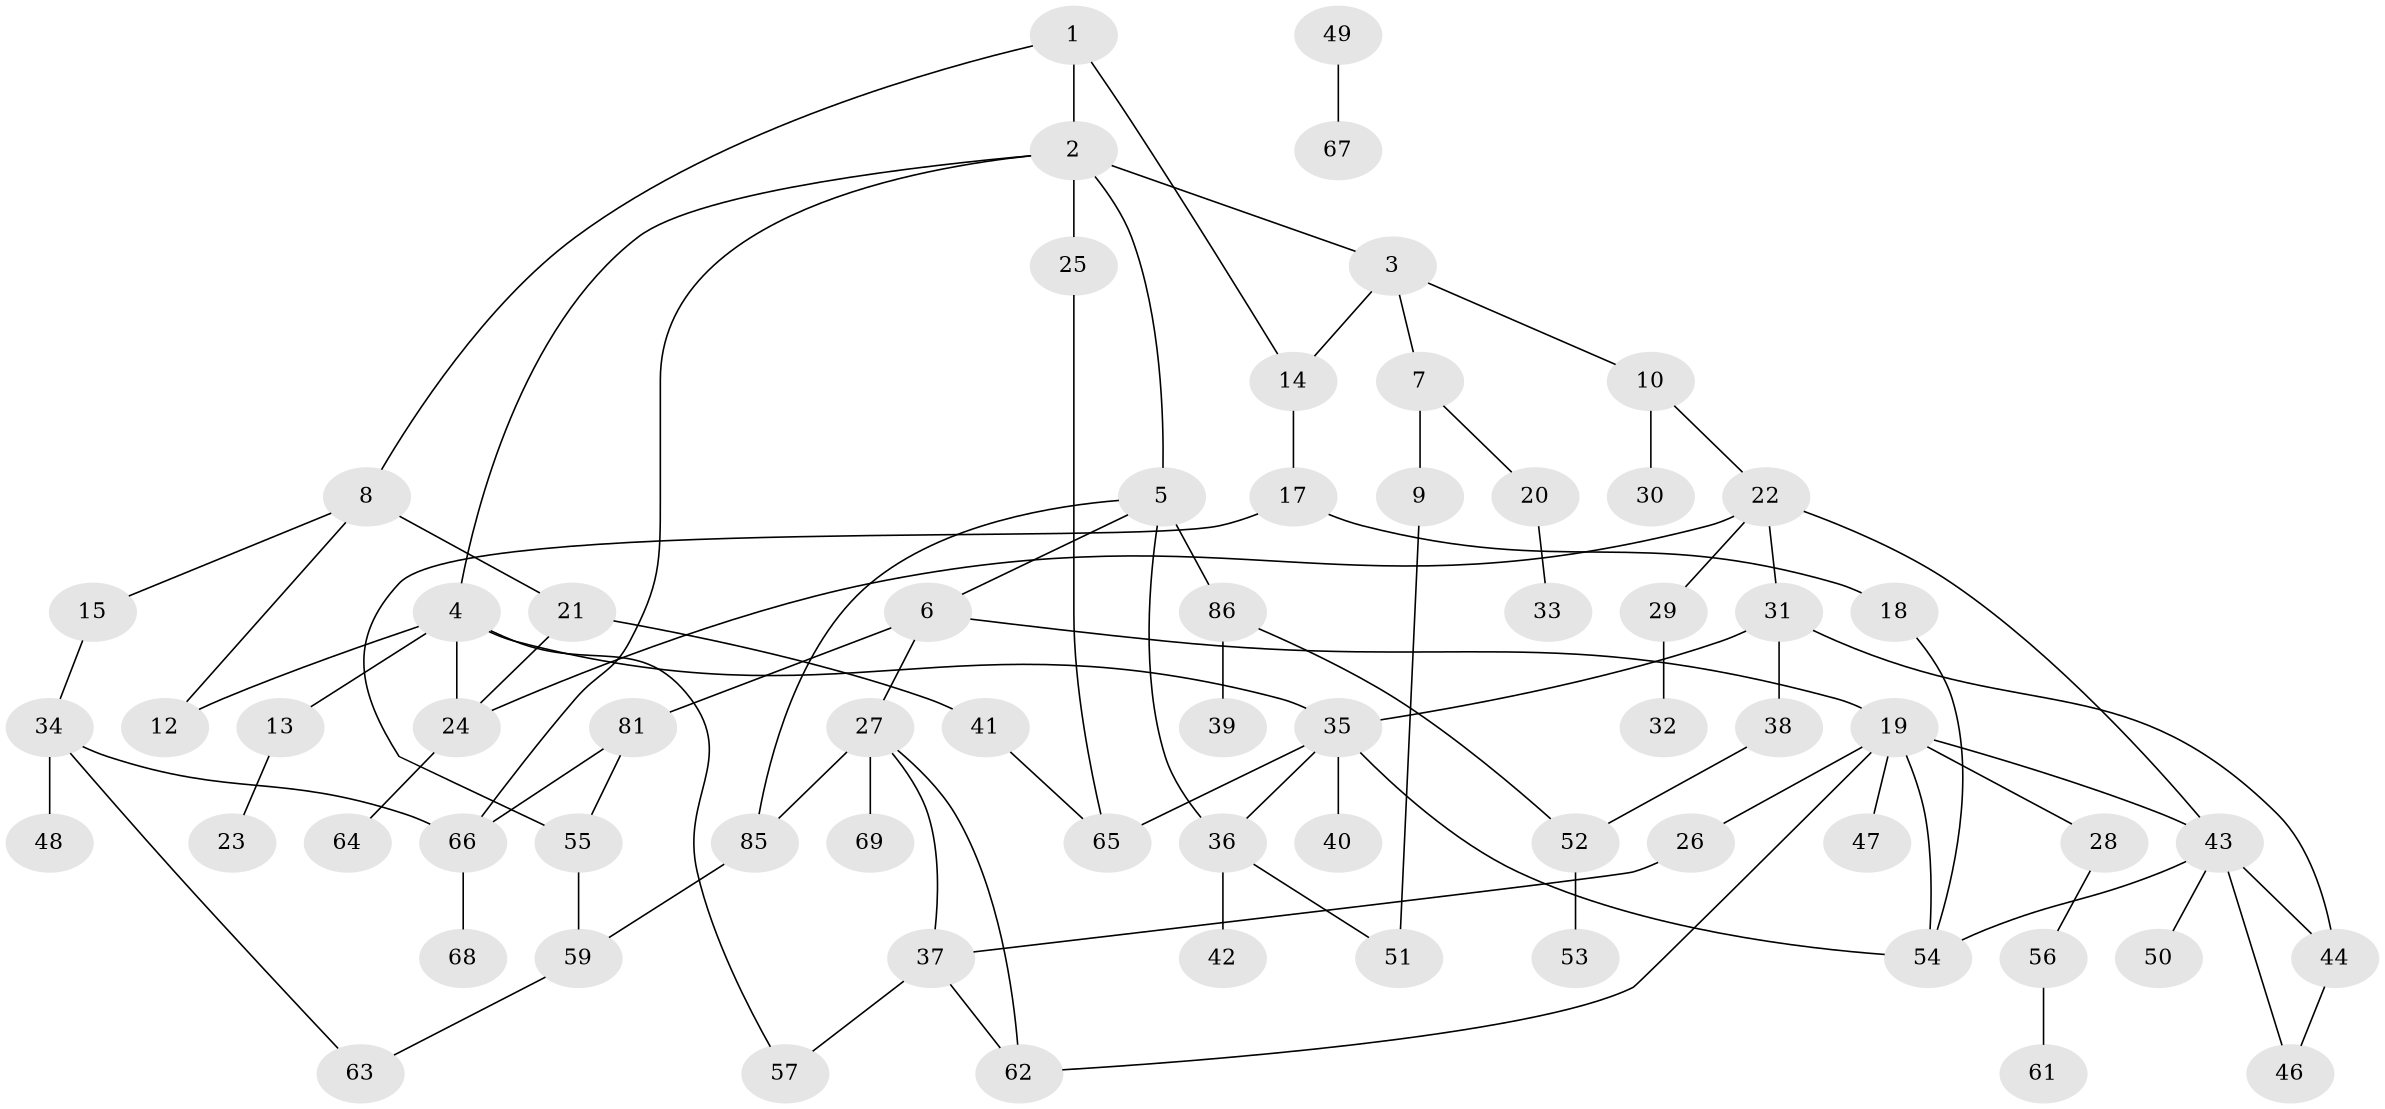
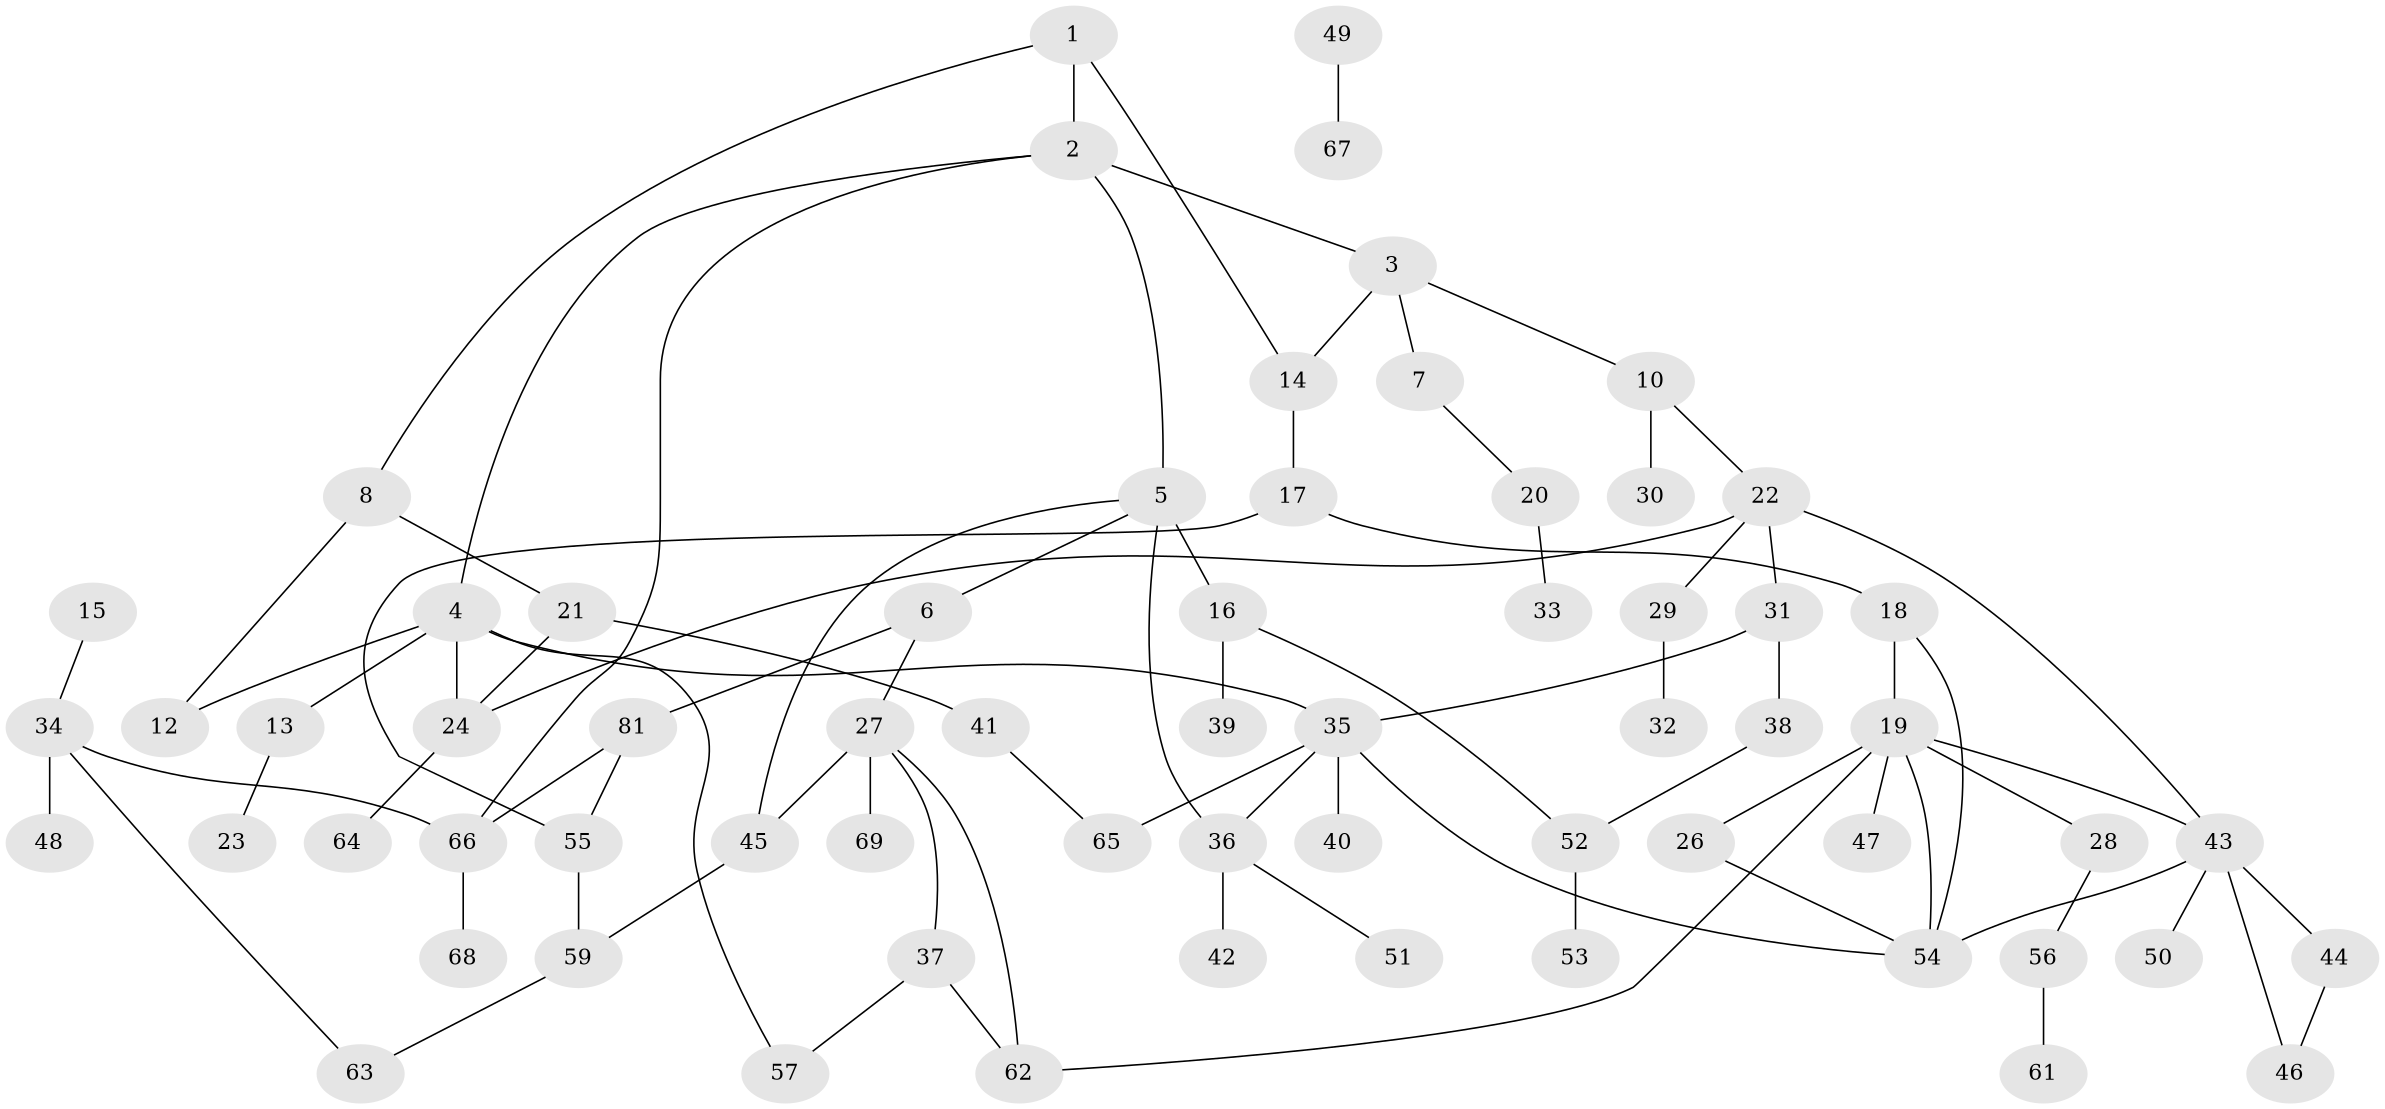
node "25": removed
node "9": removed
edge "8" -- "15": removed
node "86": label "86" -> "16"
edge "6" -- "19": now "18" -- "19"
edge "31" -- "44": removed
node "85": label "85" -> "45"
edge "26" -- "37": now "26" -- "54"
